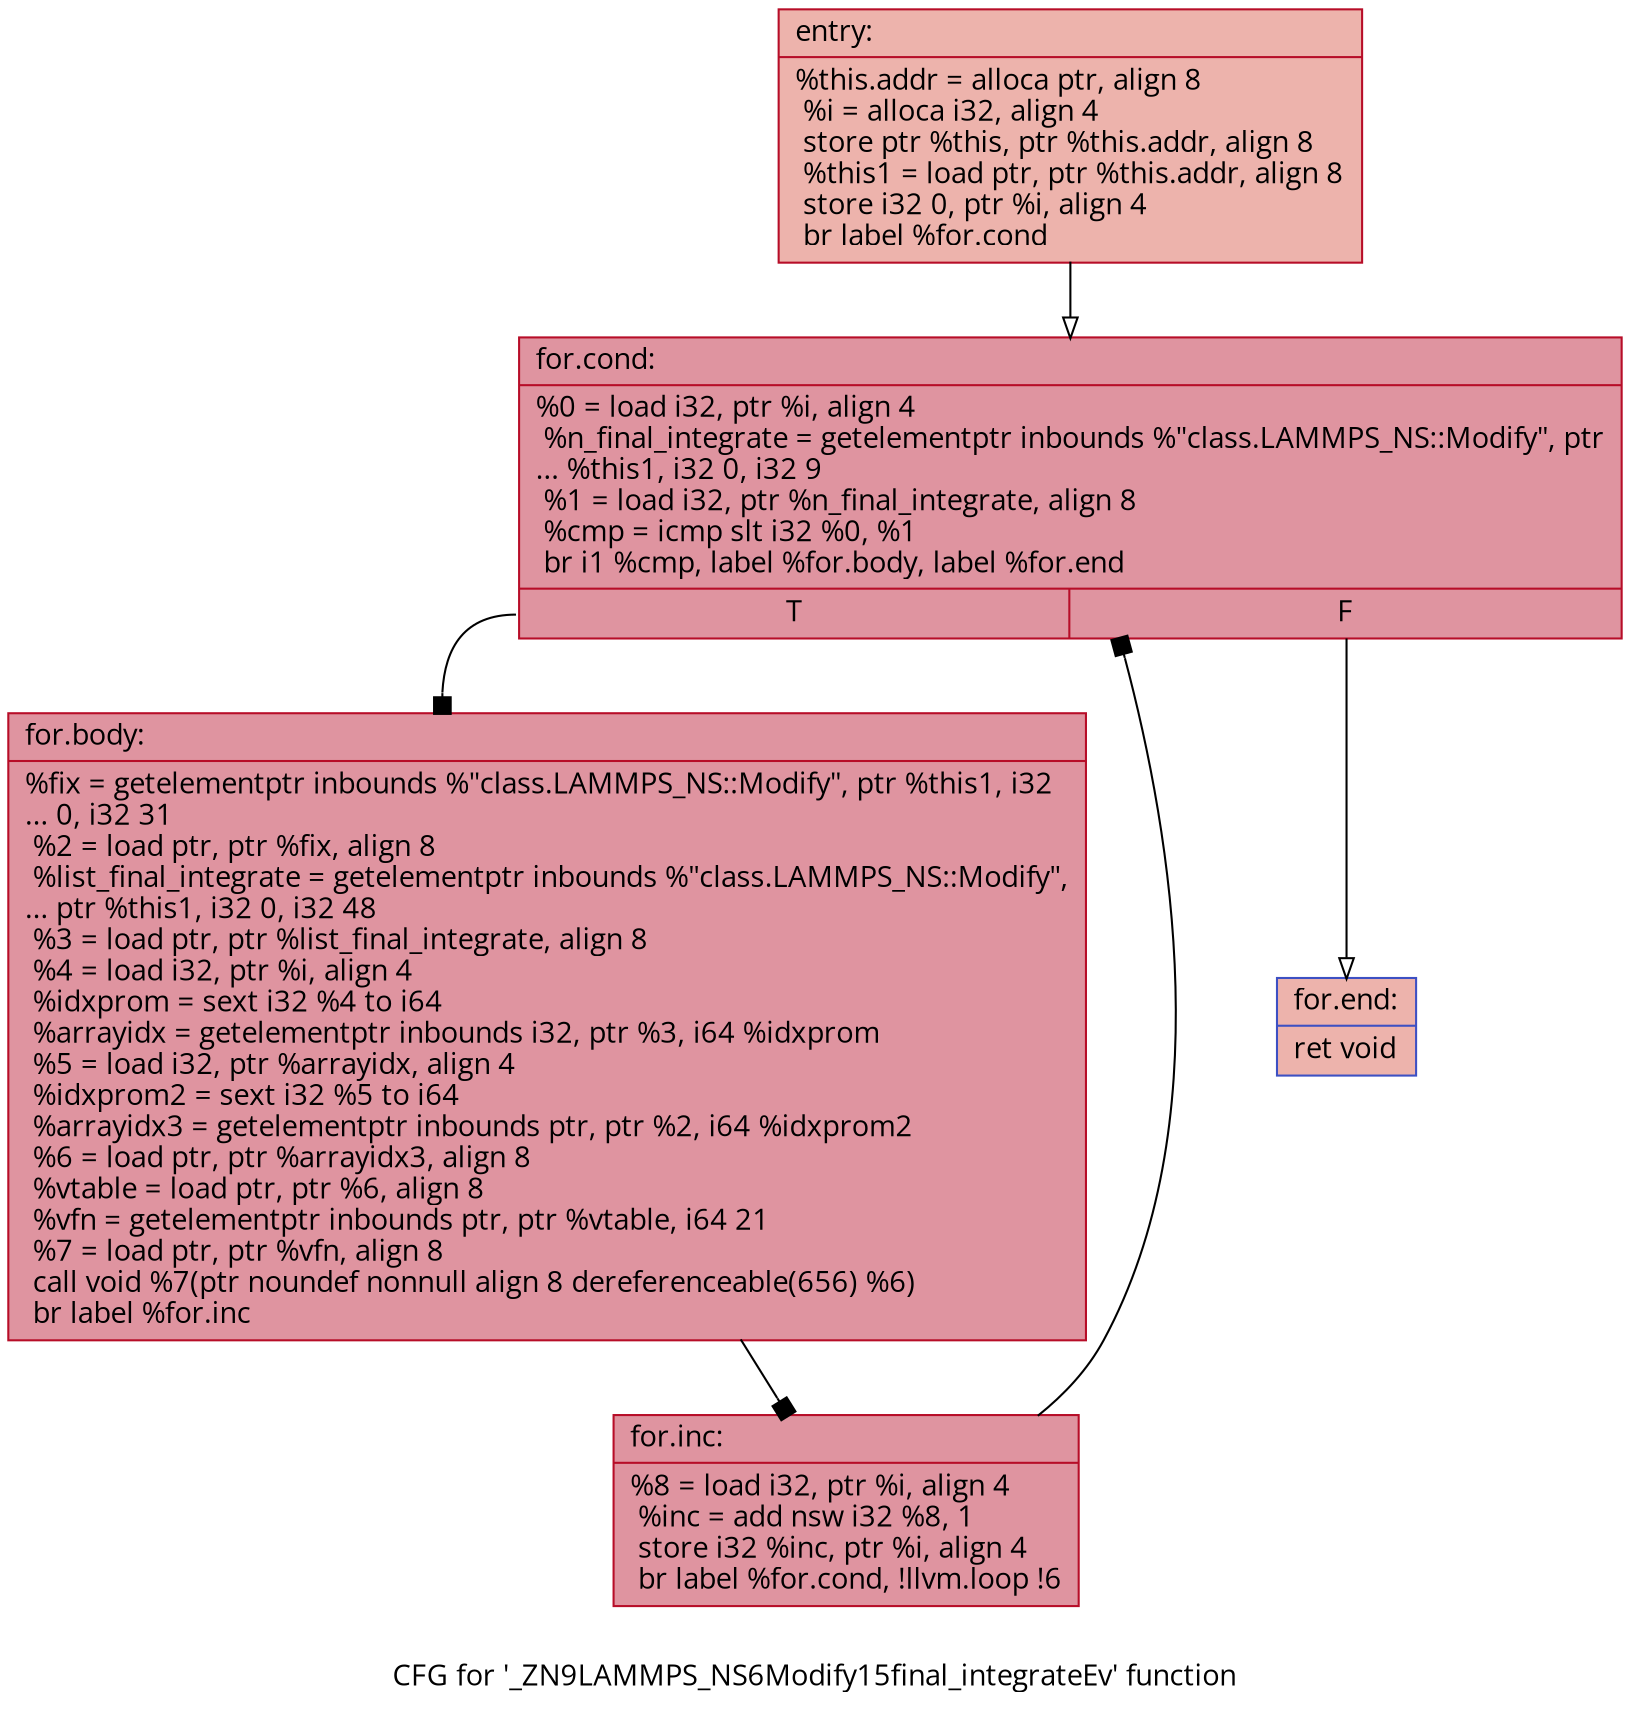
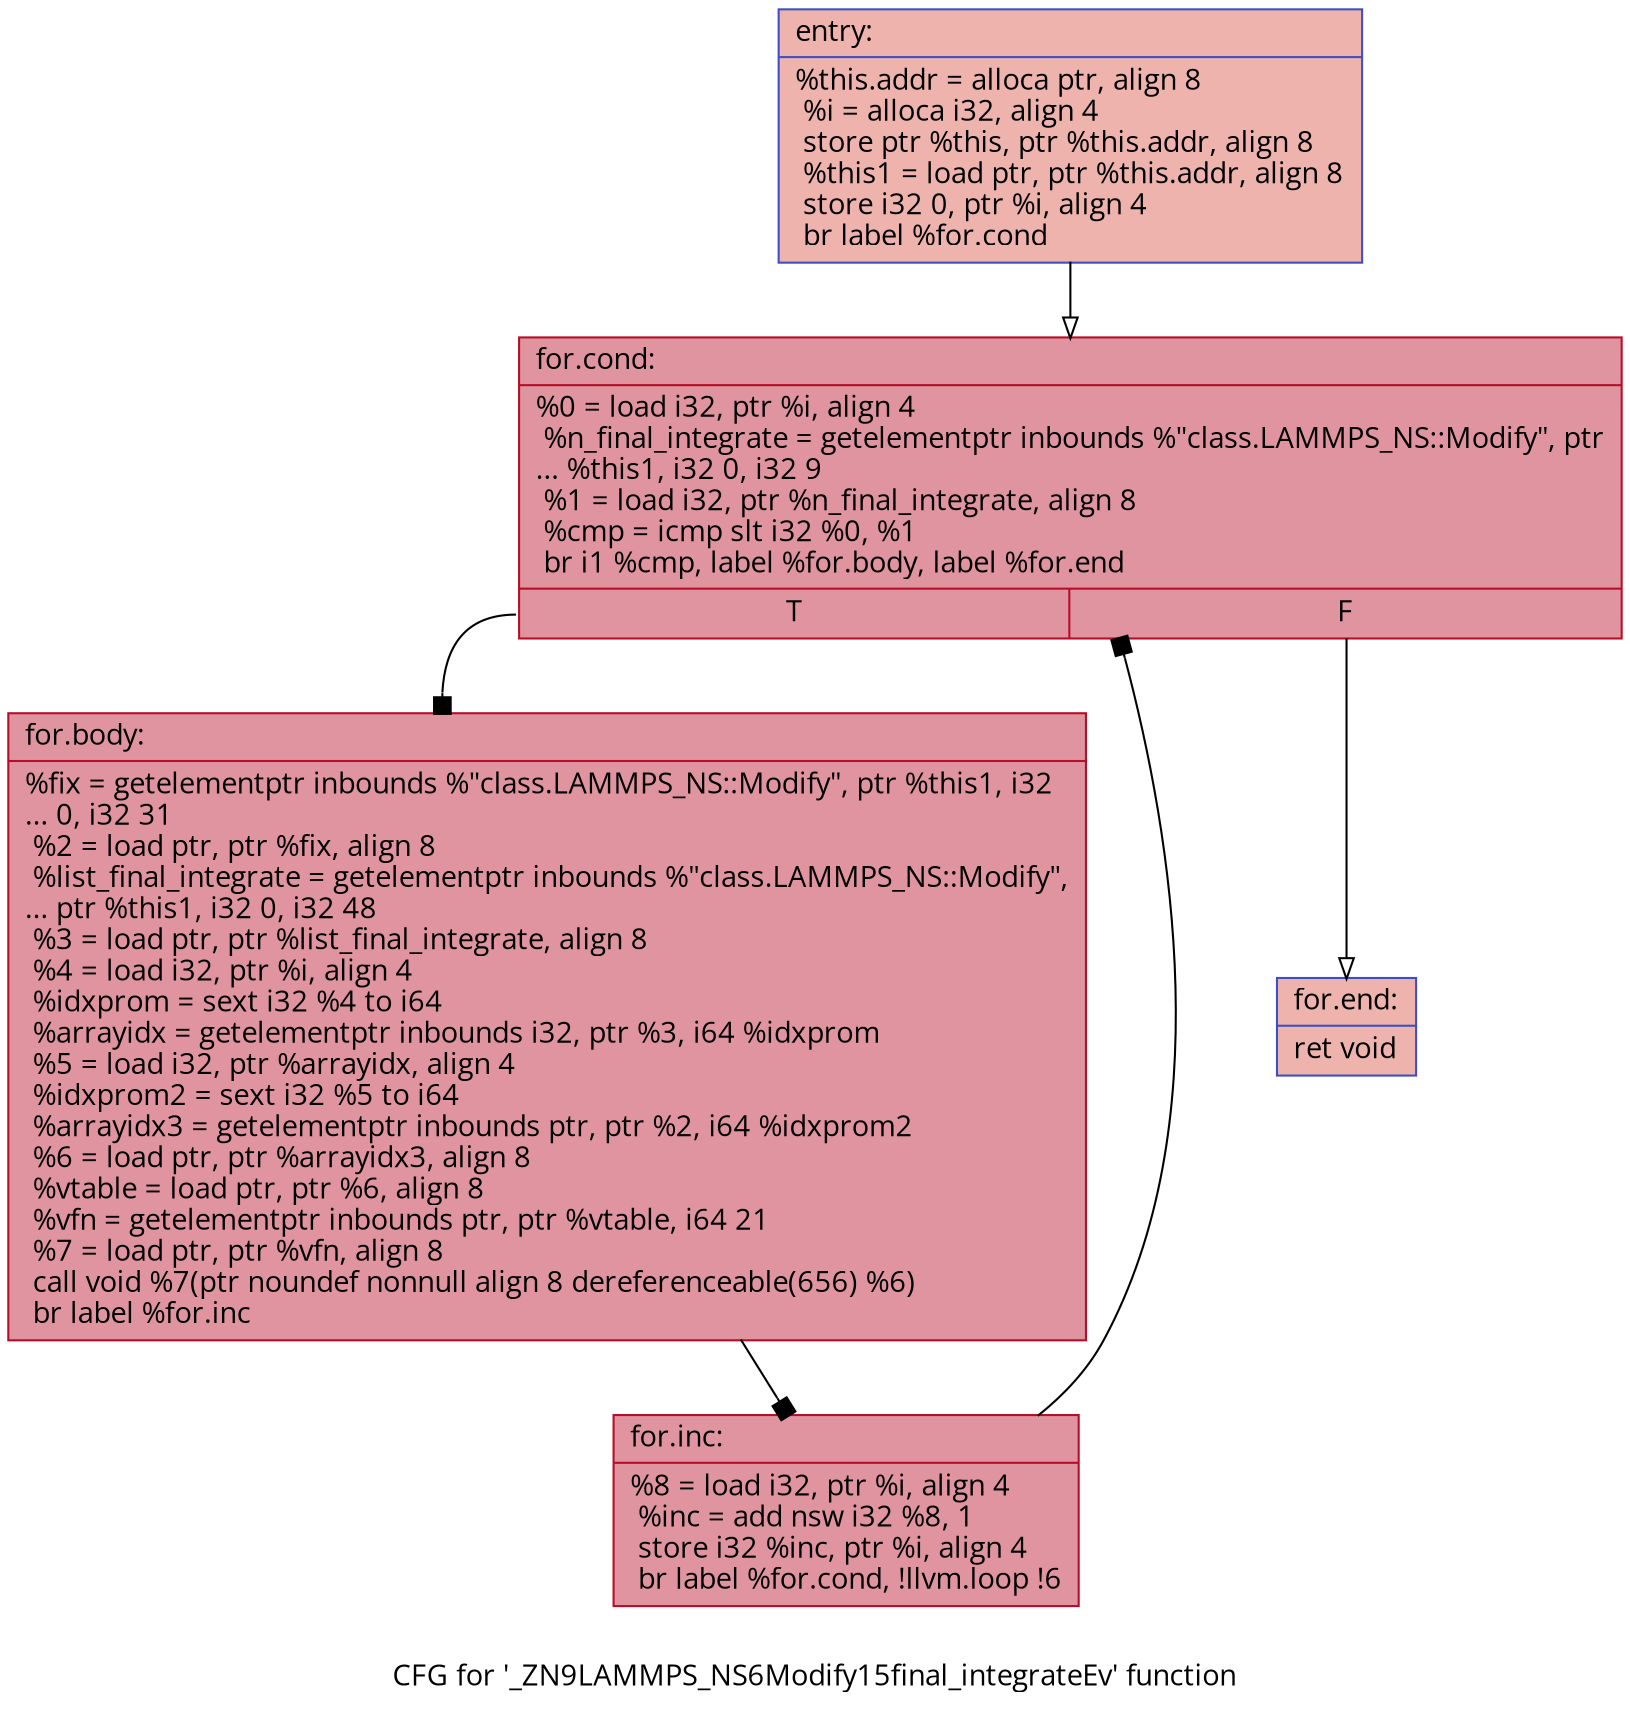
node "entry:": color #b70d28ff -> #3d50c3ff
